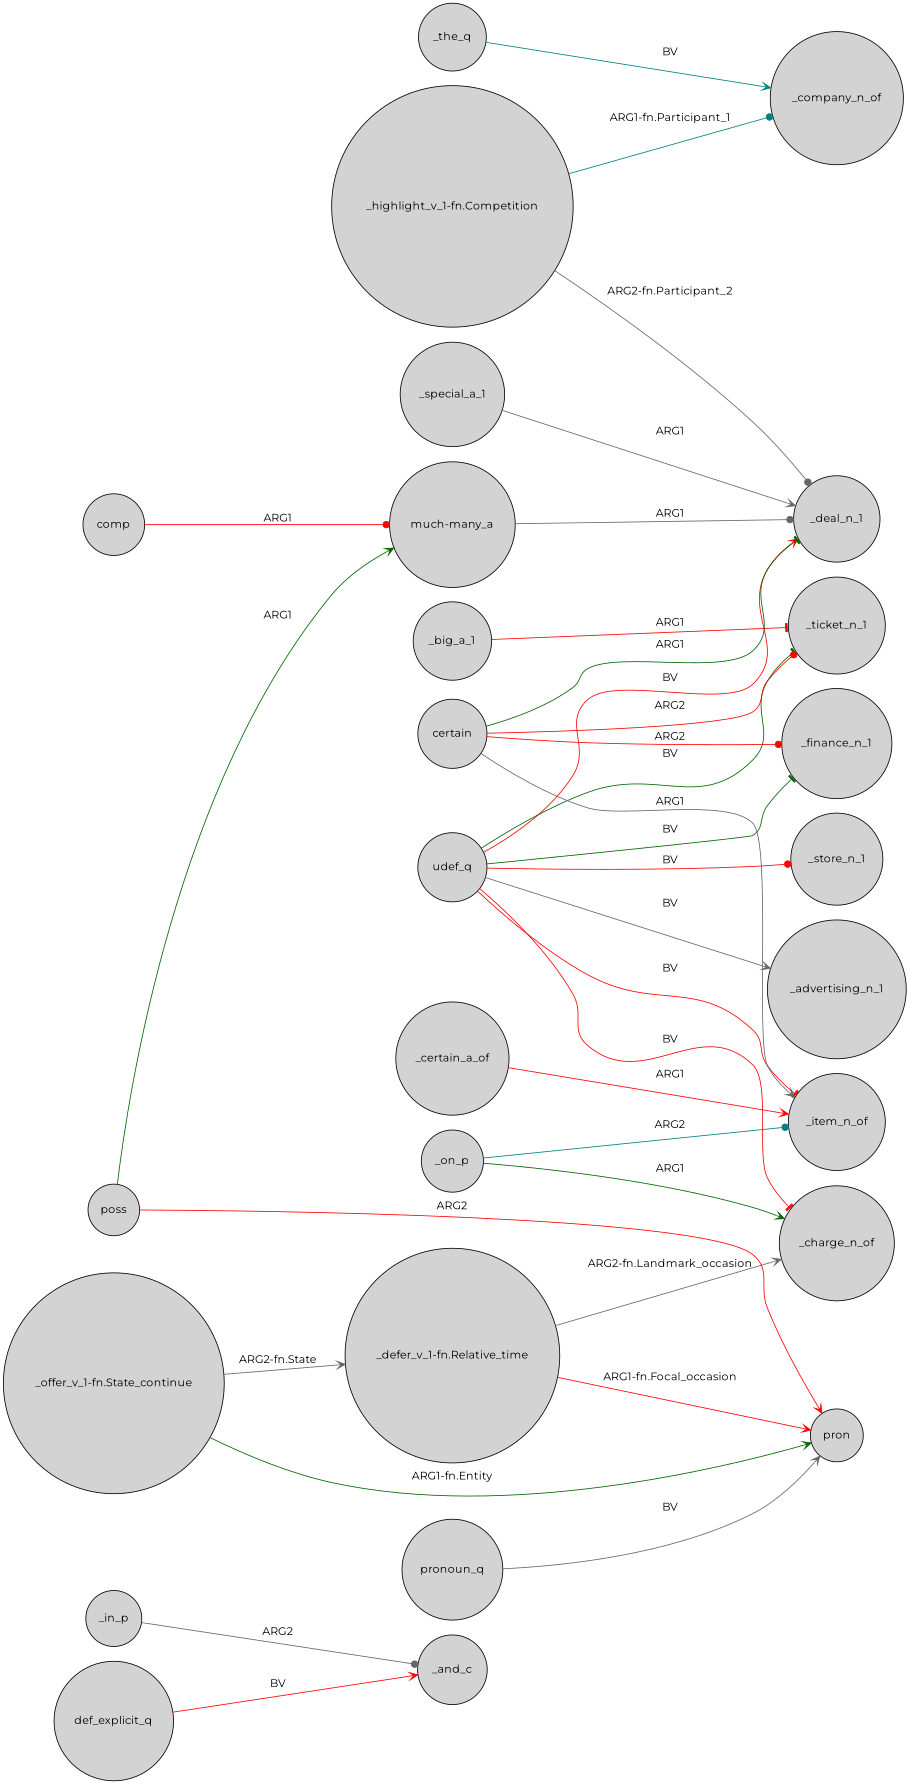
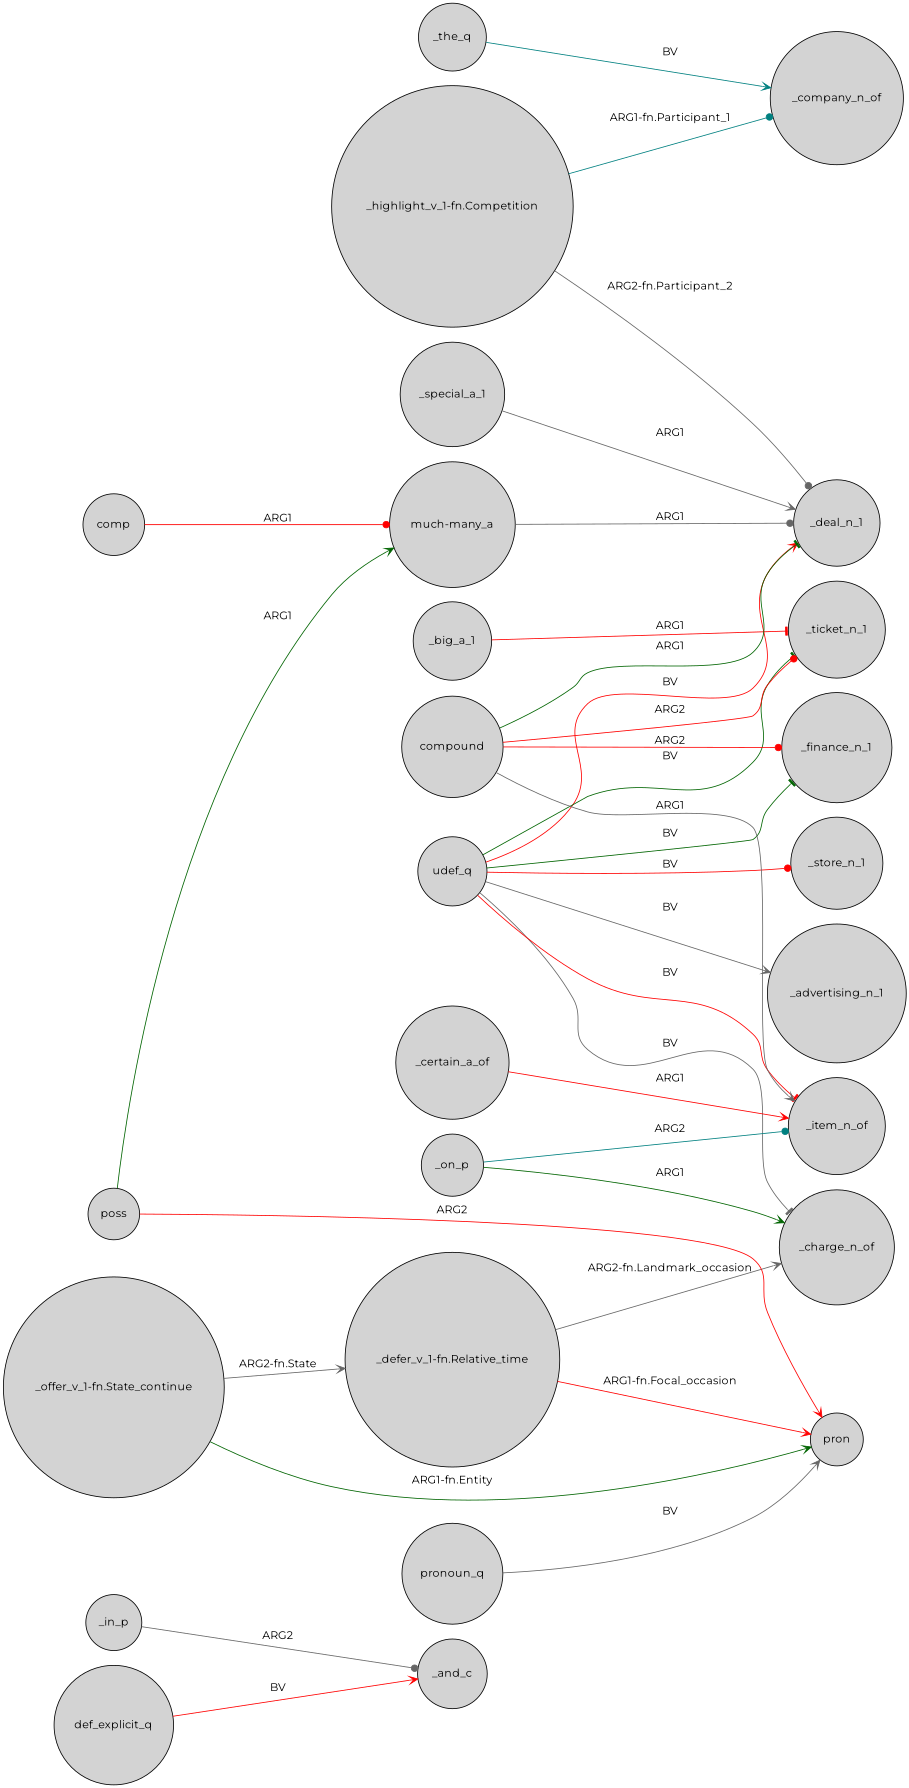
node "certain": label "certain" -> "compound"
edge "udef_q" -> "_charge_n_of": color red -> gray40
